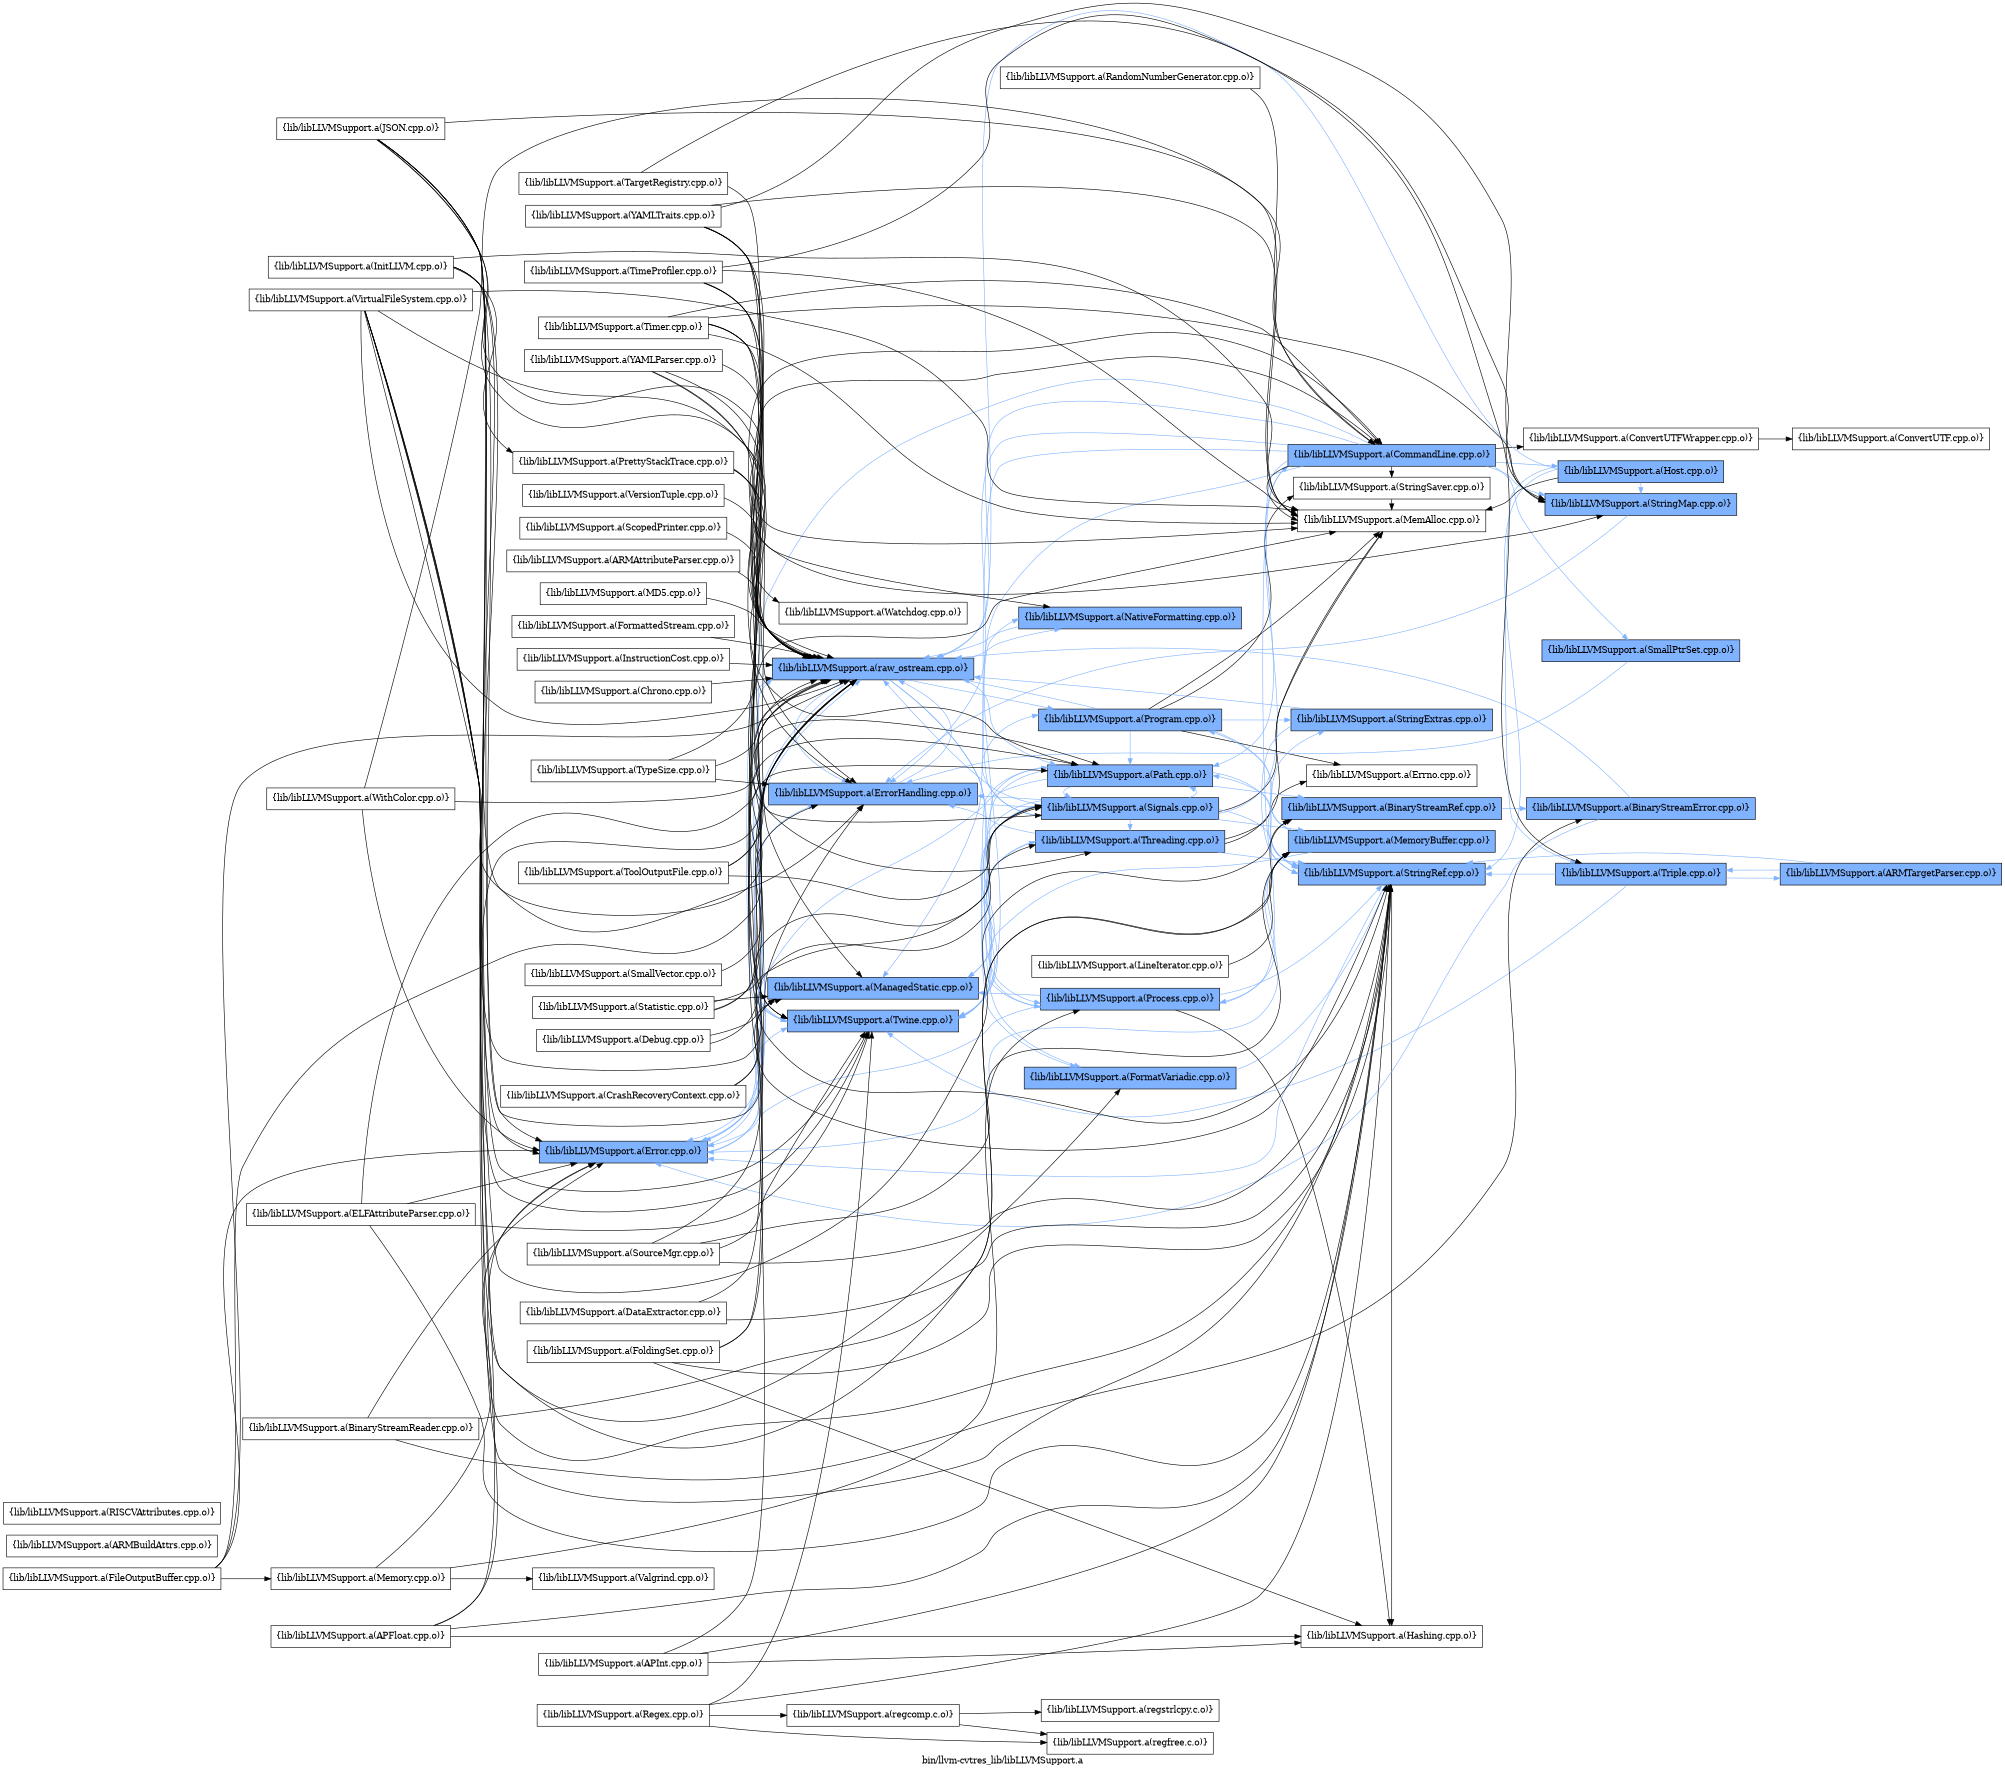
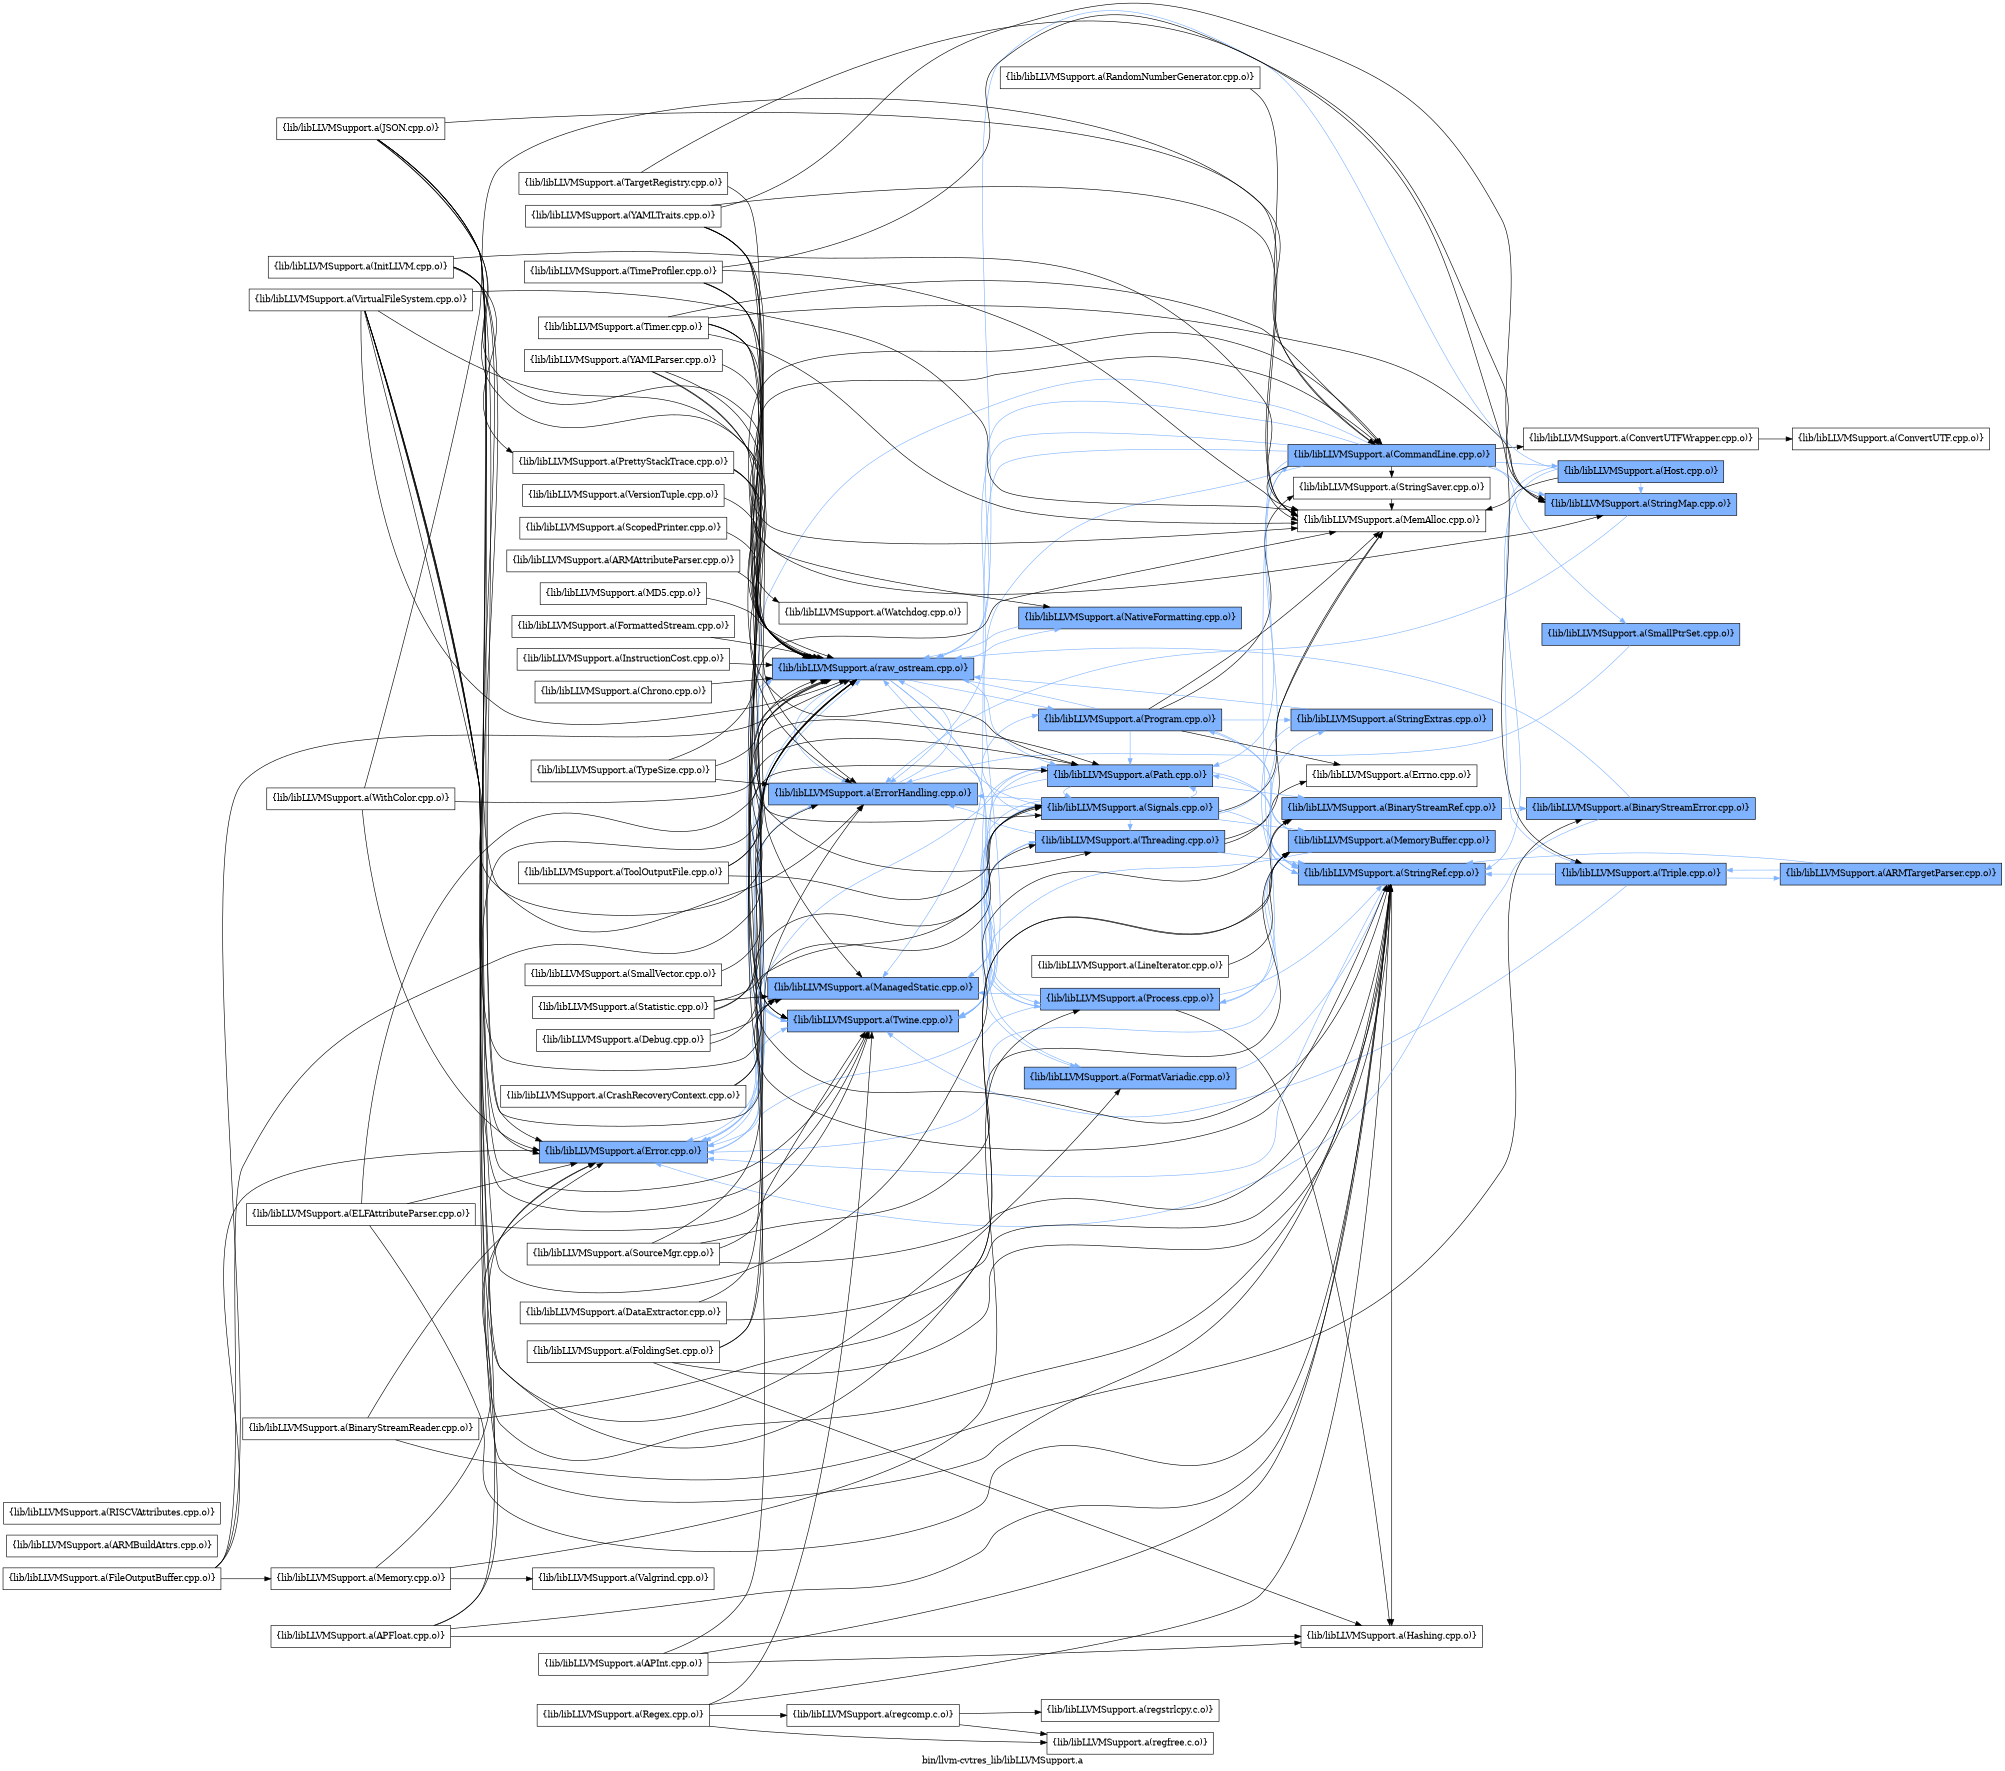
edge "{lib/libLLVMSupport.a(Signals.cpp.o)}" -> "{lib/libLLVMSupport.a(NativeFormatting.cpp.o)}": removed
